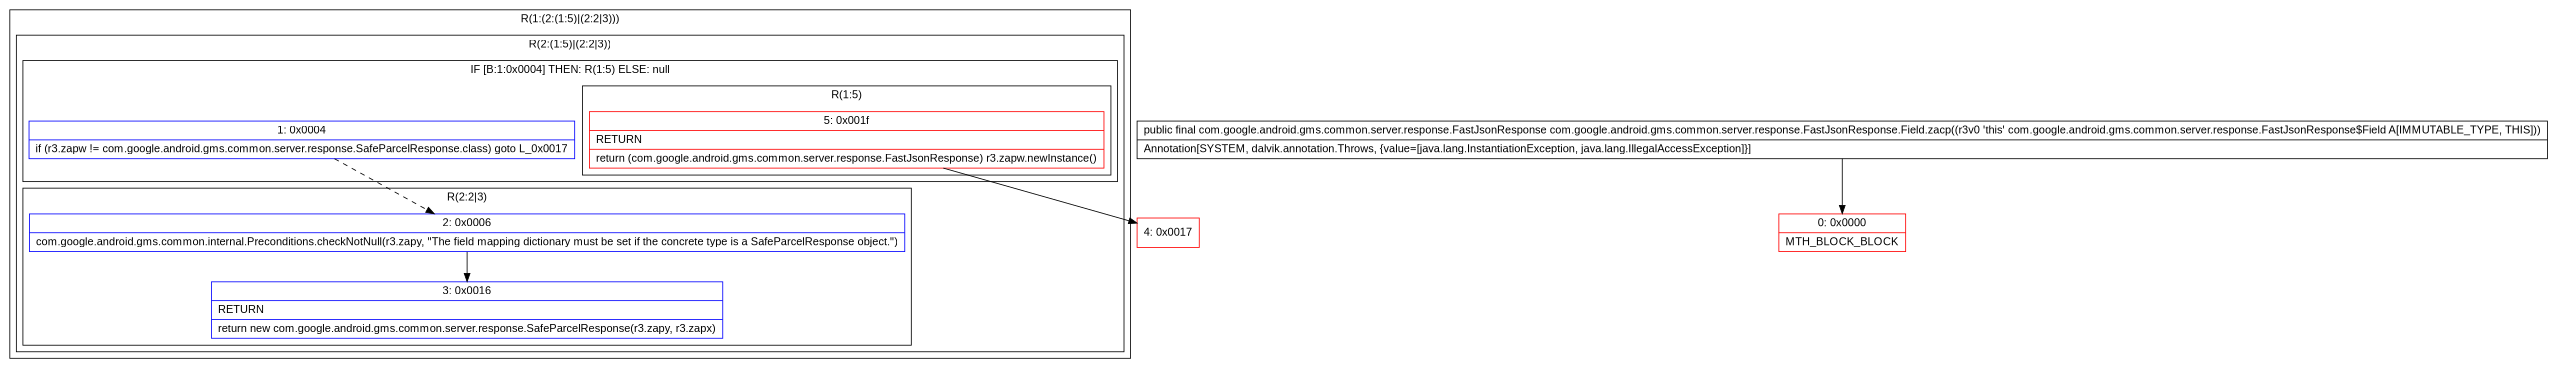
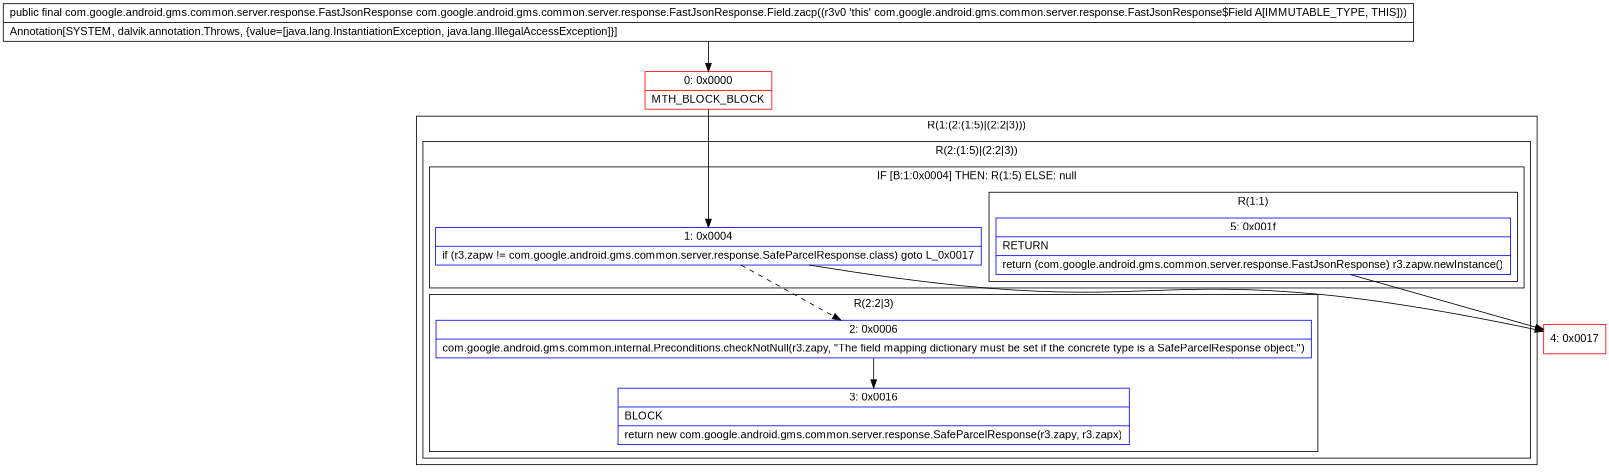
cluster "R(1:5)": label "R(1:5)" -> "R(1:1)"
node "5: 0x001f": color red -> blue
edge "0: 0x0000" -> "1: 0x0004": added
edge "1: 0x0004" -> "4: 0x0017": added
node "3: 0x0016": text "RETURN" -> "BLOCK"
